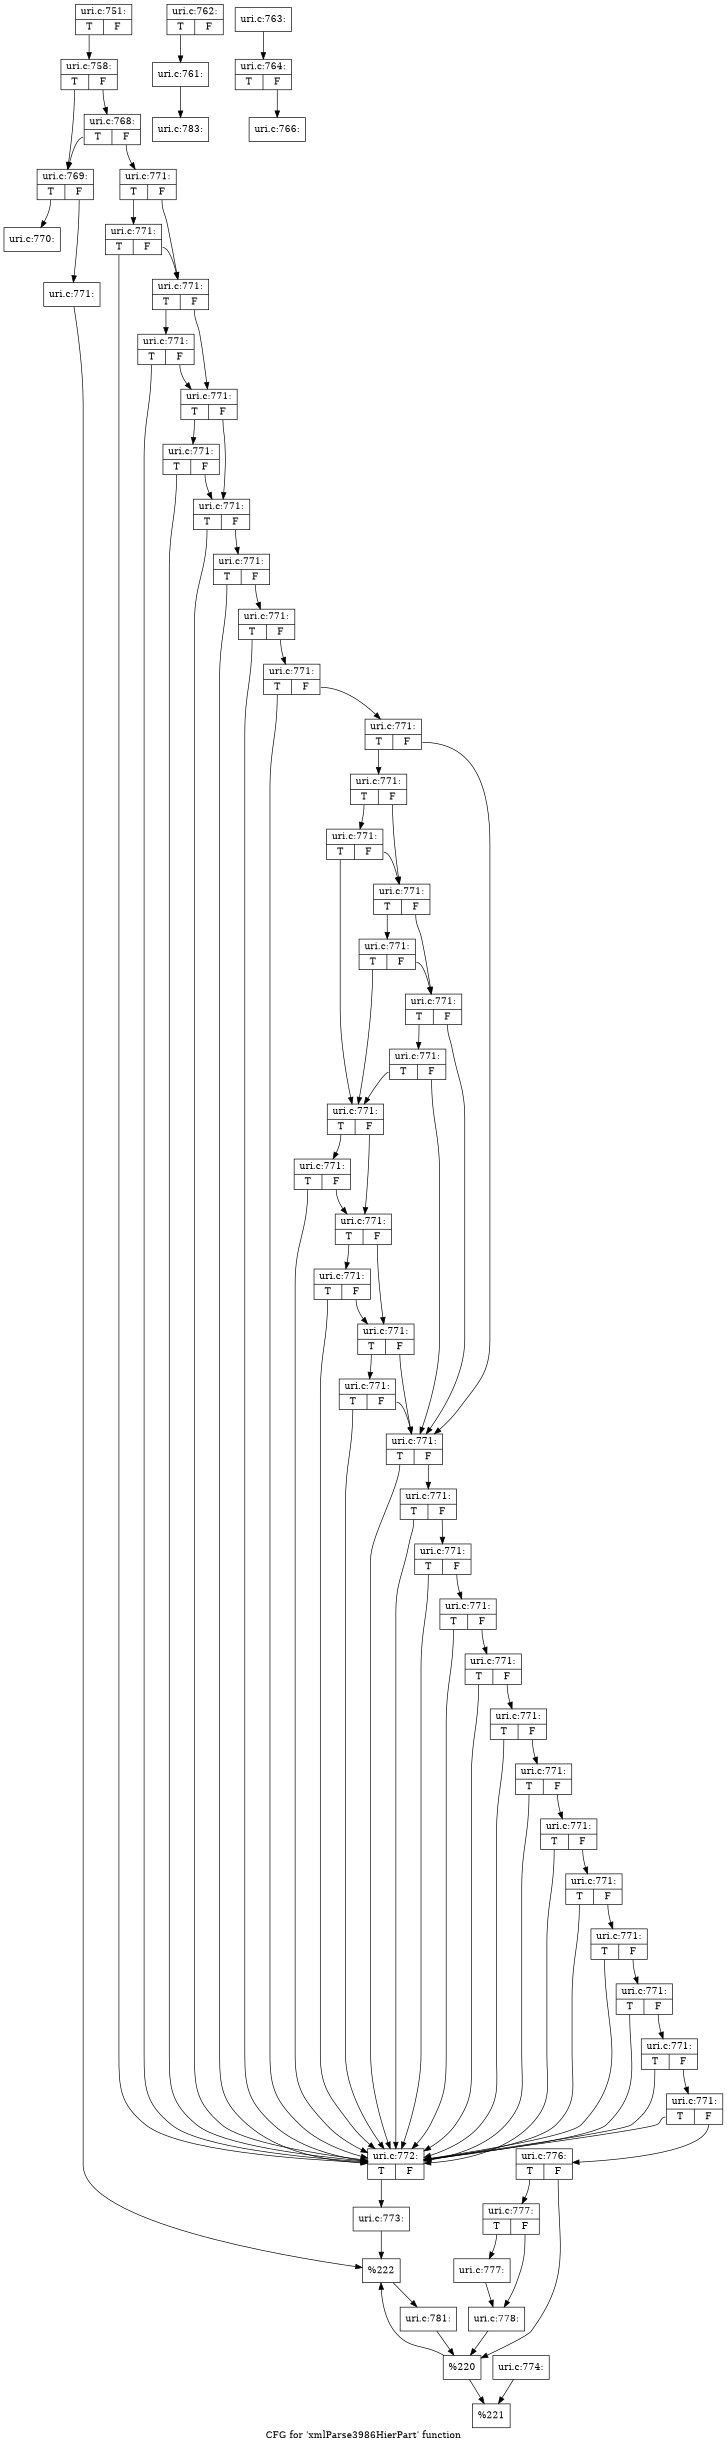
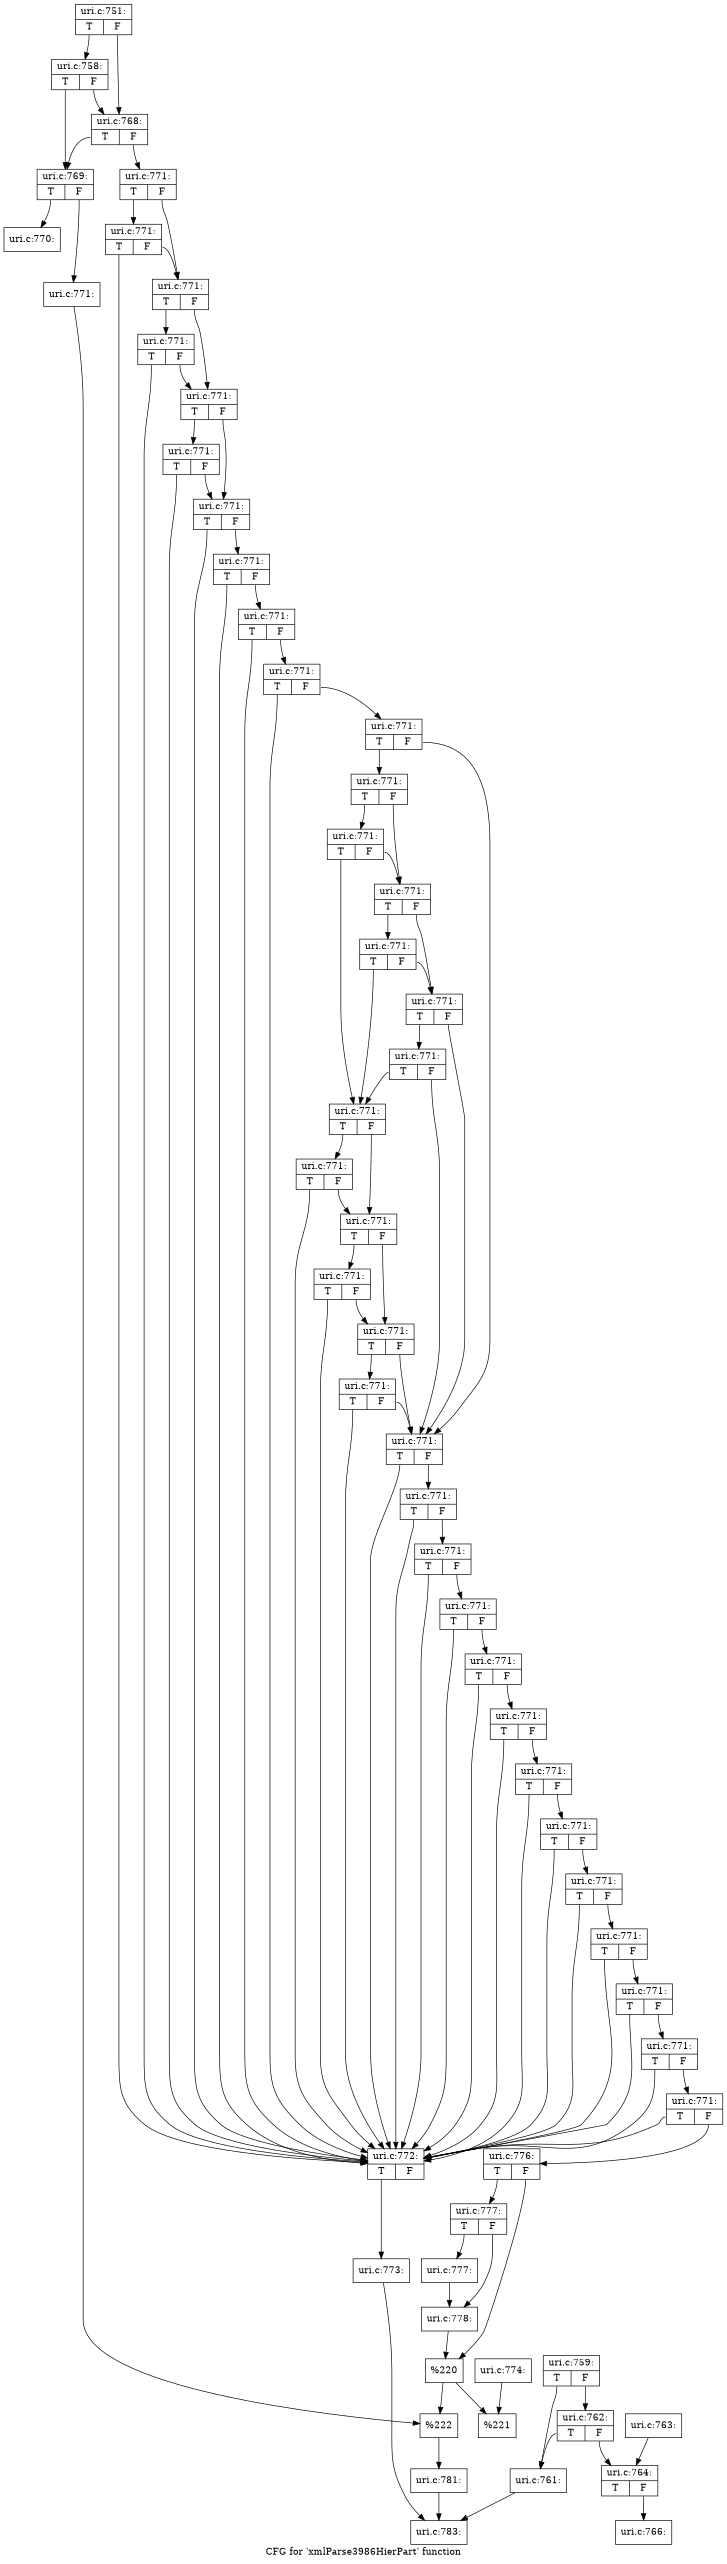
edge "uri.c:751:" -> "uri.c:768:": added
edge "uri.c:773:" -> "%222": now "uri.c:773:" -> "uri.c:783:"
edge "uri.c:781:" -> "%220": now "uri.c:781:" -> "uri.c:783:"
node "uri.c:759:": added
edge "uri.c:762:" -> "uri.c:764:": added
